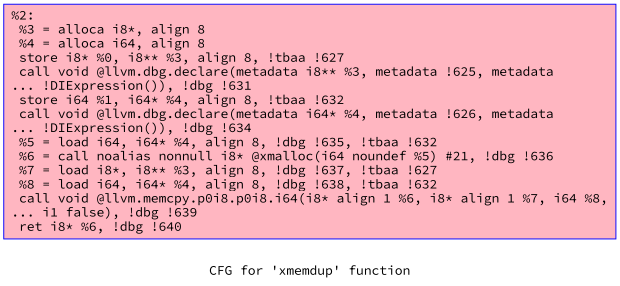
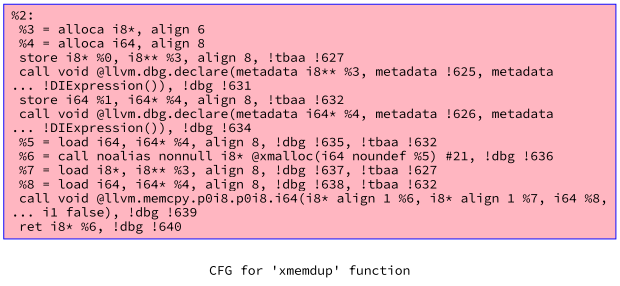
node "%2:": text "%3 = alloca i8*, align 8" -> "%3 = alloca i8*, align 6"
